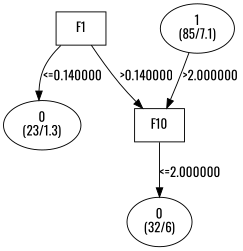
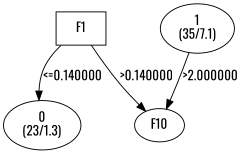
node "1 (85/7.1)": label "1 (85/7.1)" -> "1 (35/7.1)"
node "F10": shape box -> ellipse
node "0 (32/6)": removed
